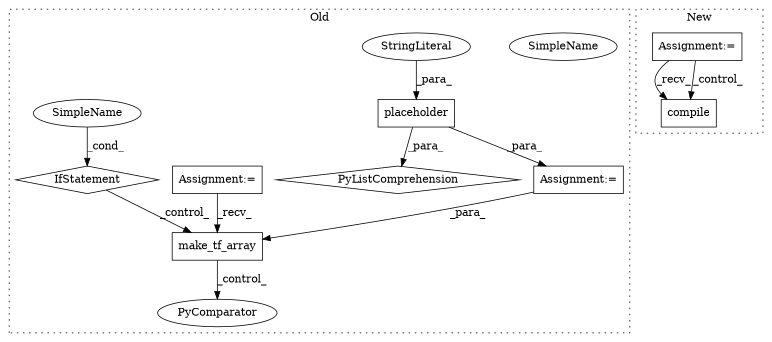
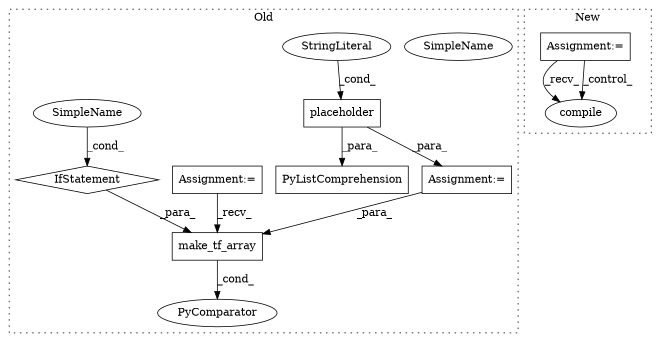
edge "StringLiteral" -> "placeholder": label "_para_" -> "_cond_"
node "compile": shape box -> ellipse
node "PyListComprehension": shape diamond -> box
edge "IfStatement" -> "make_tf_array": label "_control_" -> "_para_"
edge "make_tf_array" -> "PyComparator": label "_control_" -> "_cond_"
